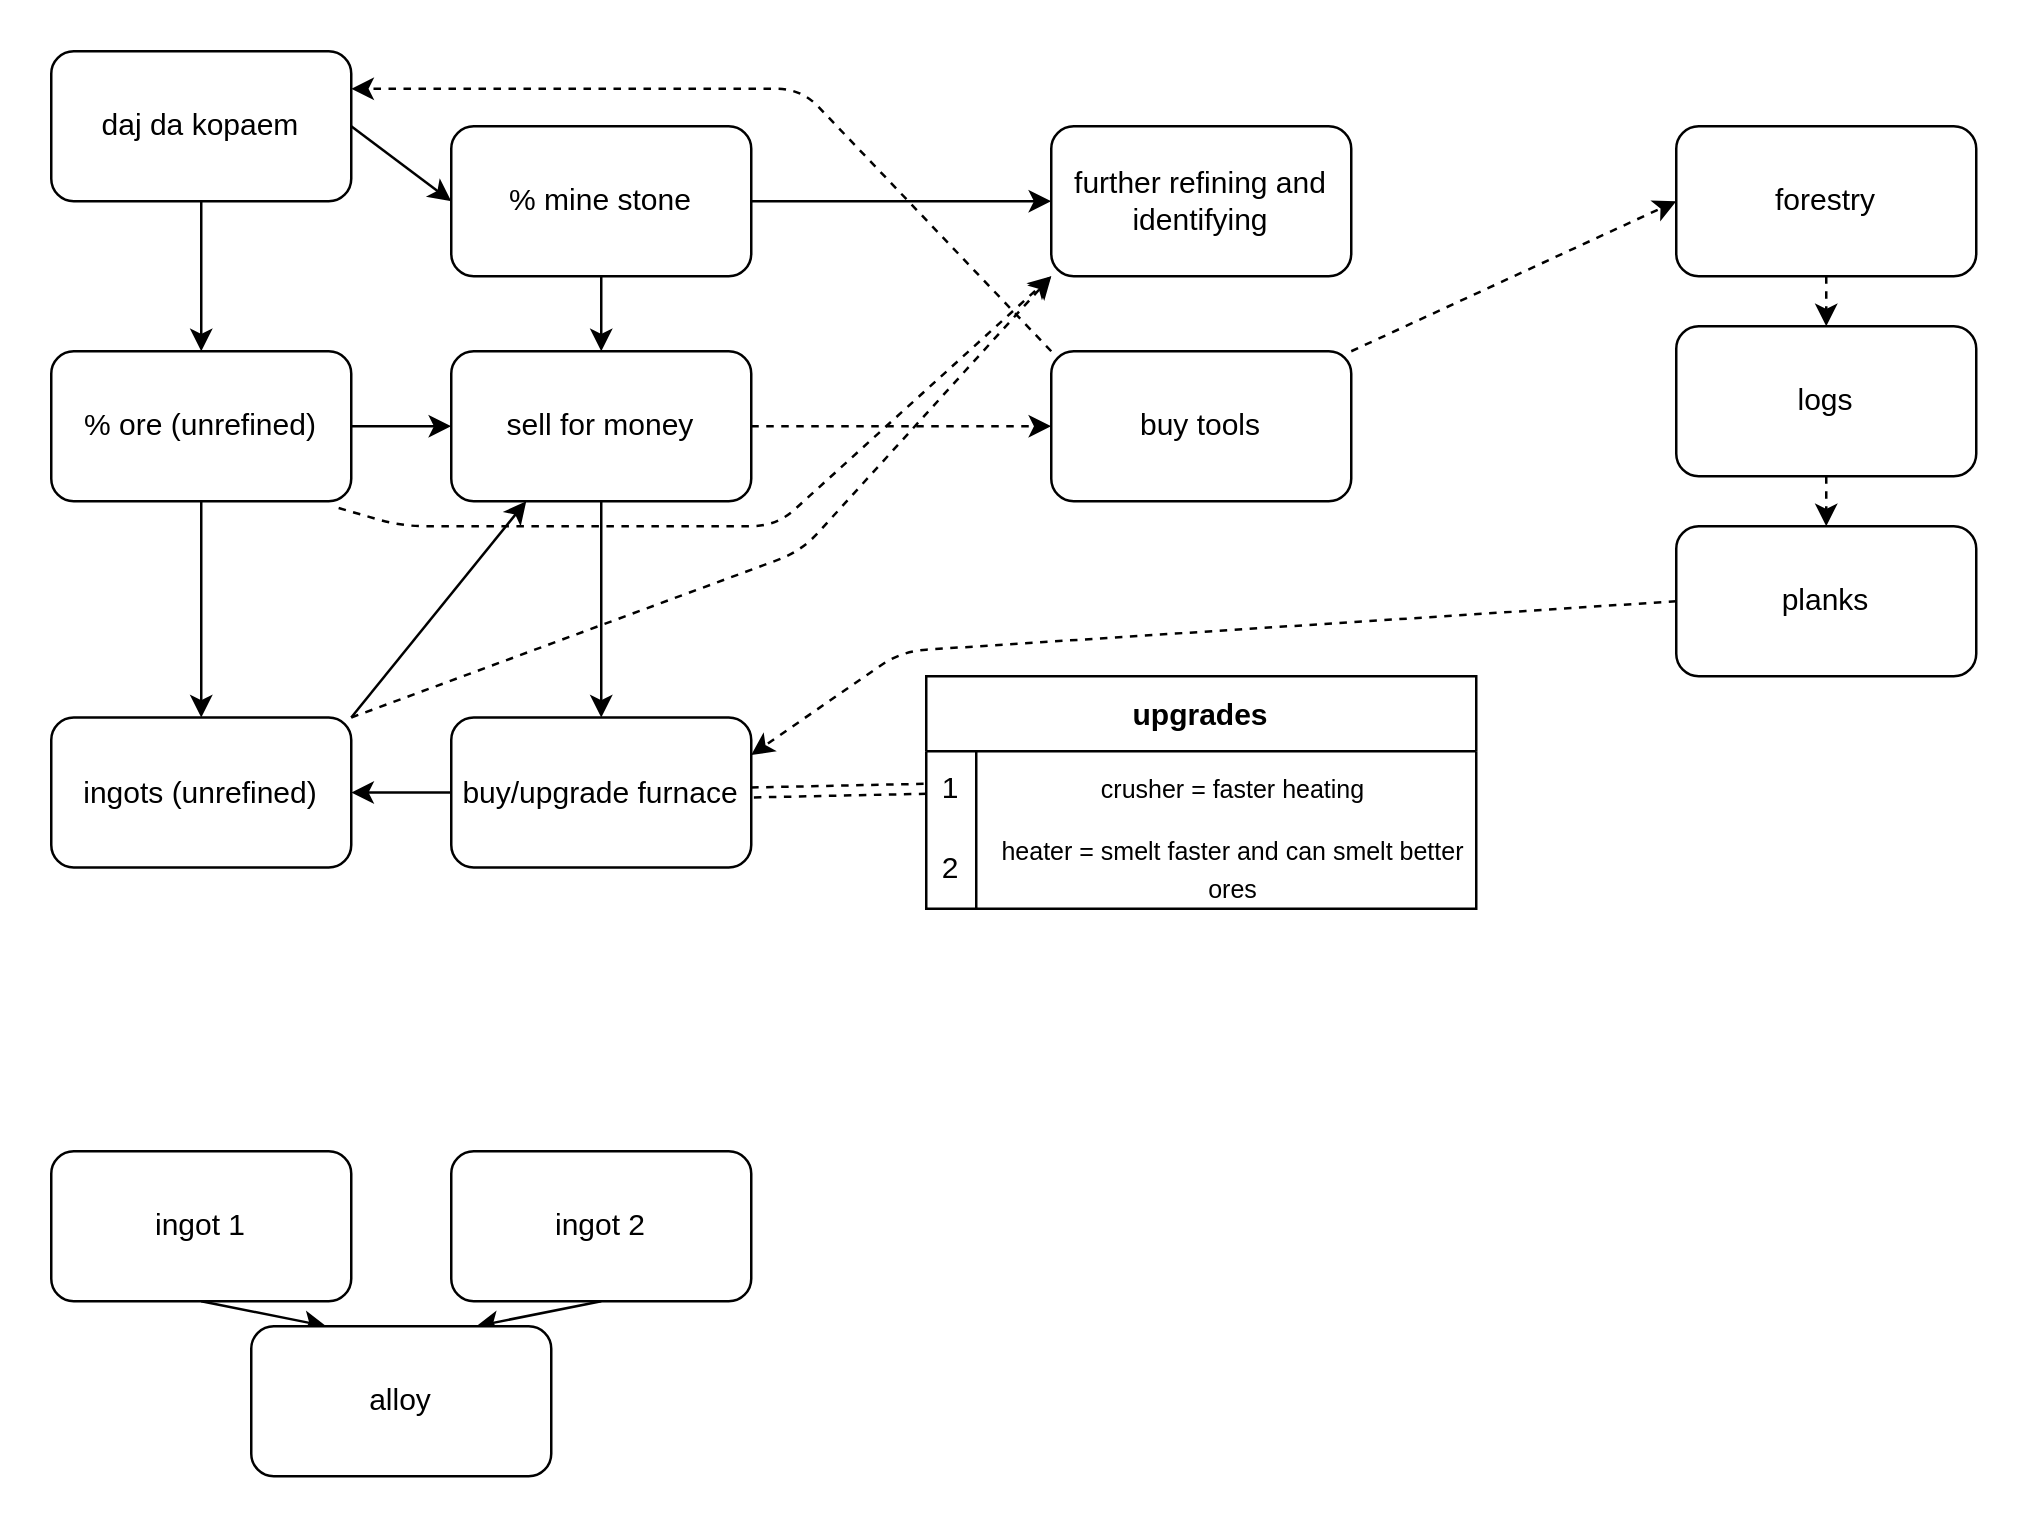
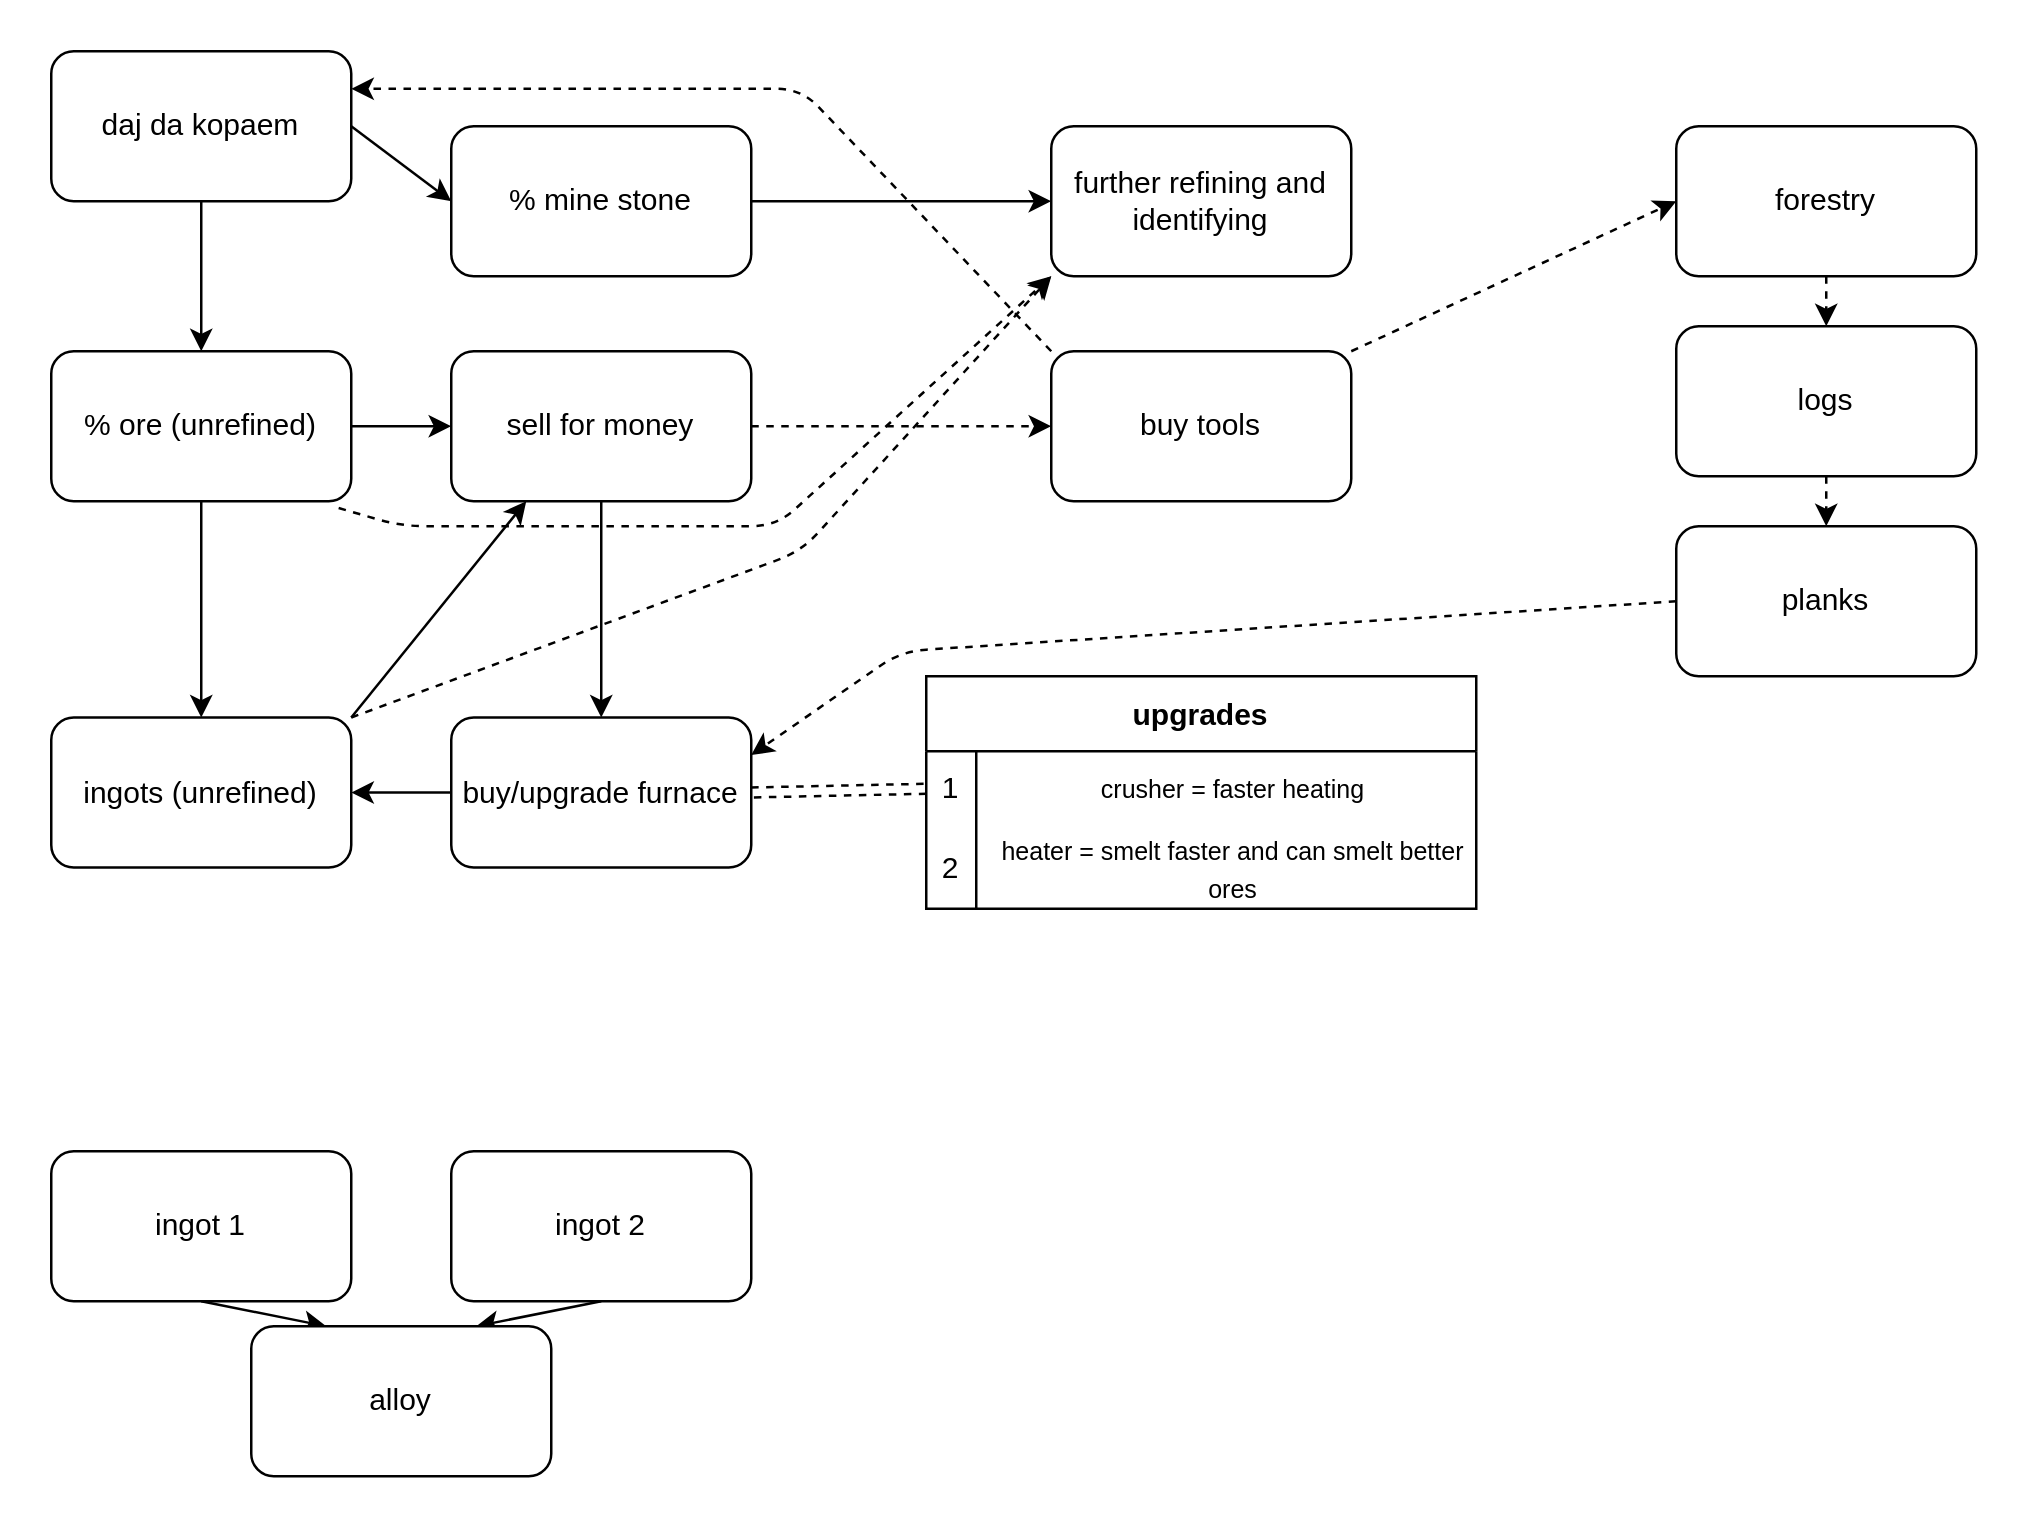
edge "% mine stone" -> "sell for money": removed
